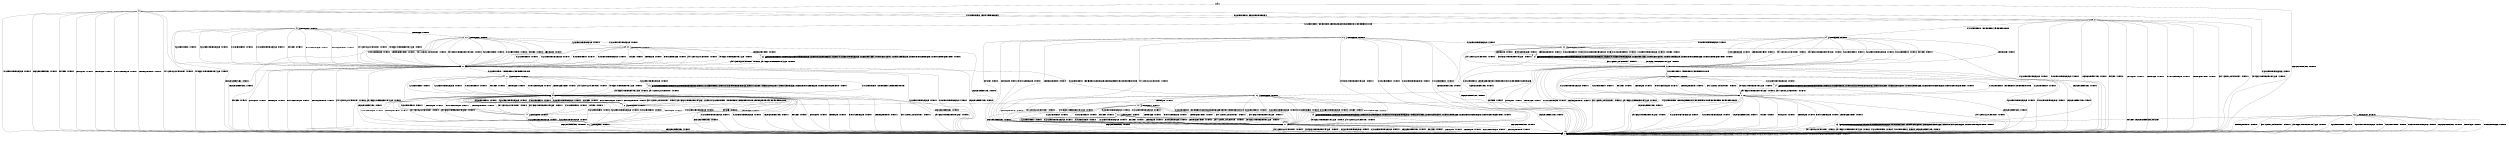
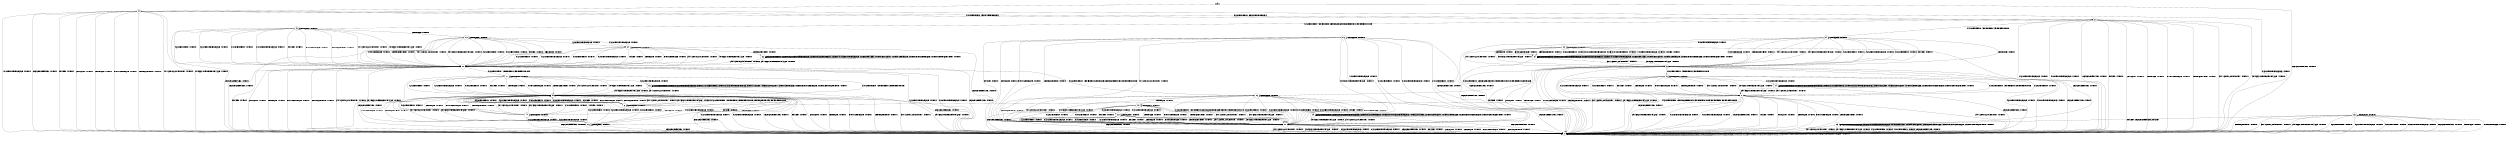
edge "s18" -> "s13": now "s18" -> "s19"
edge "s8" -> "s40": label "CERTIFICATE / TIMEOUT" -> "APPLICATION / TIMEOUT"
